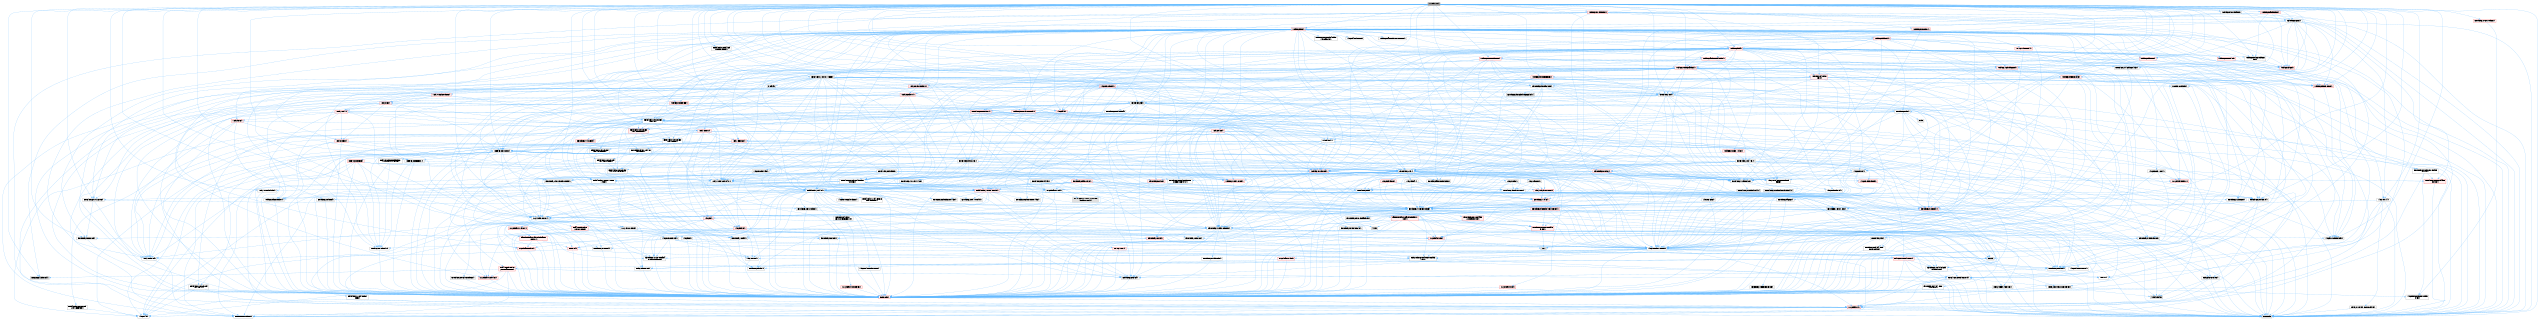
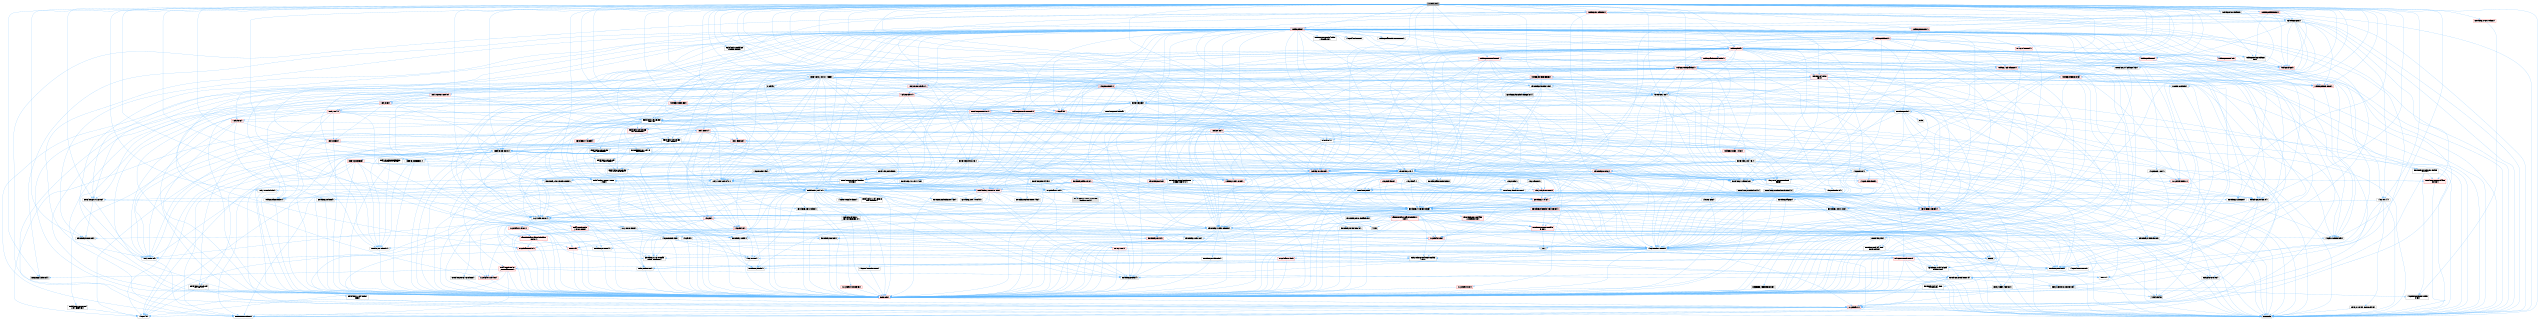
node "Math/UnrealTemplate.h": label "Math/UnrealTemplate.h" -> "Math/InterpCurvePoint.h"
